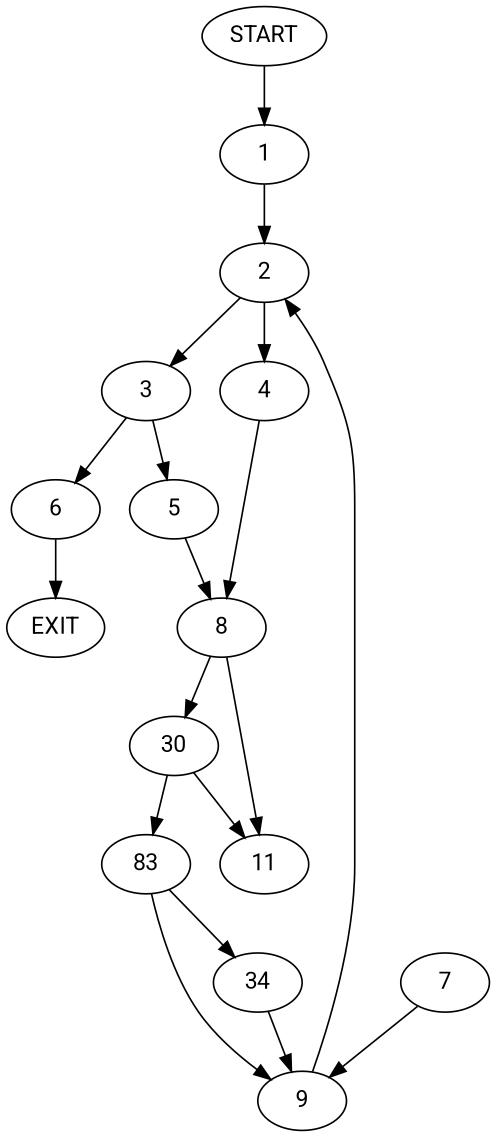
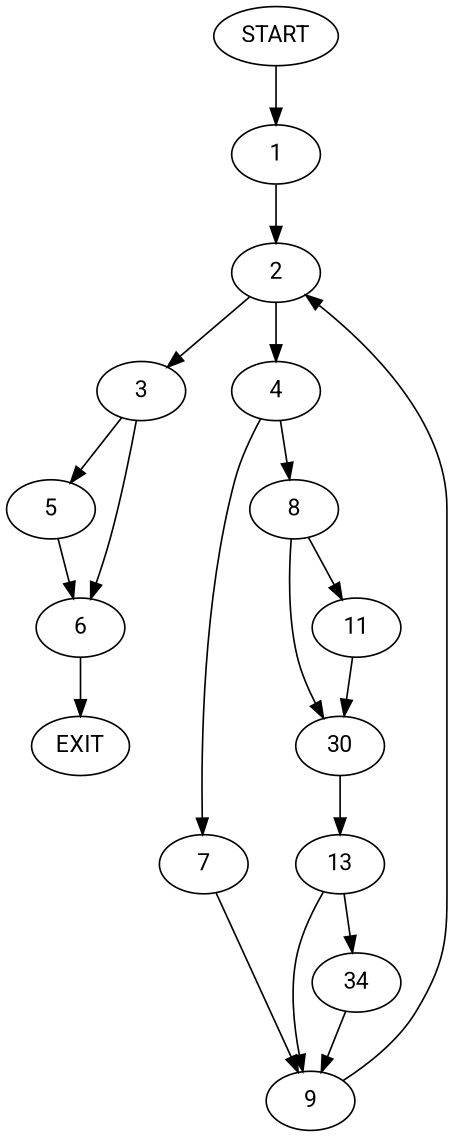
edge "5" -> "8": now "5" -> "6"
edge "4" -> "7": added
edge "30" -> "11": reversed
node "83": label "83" -> "13"
